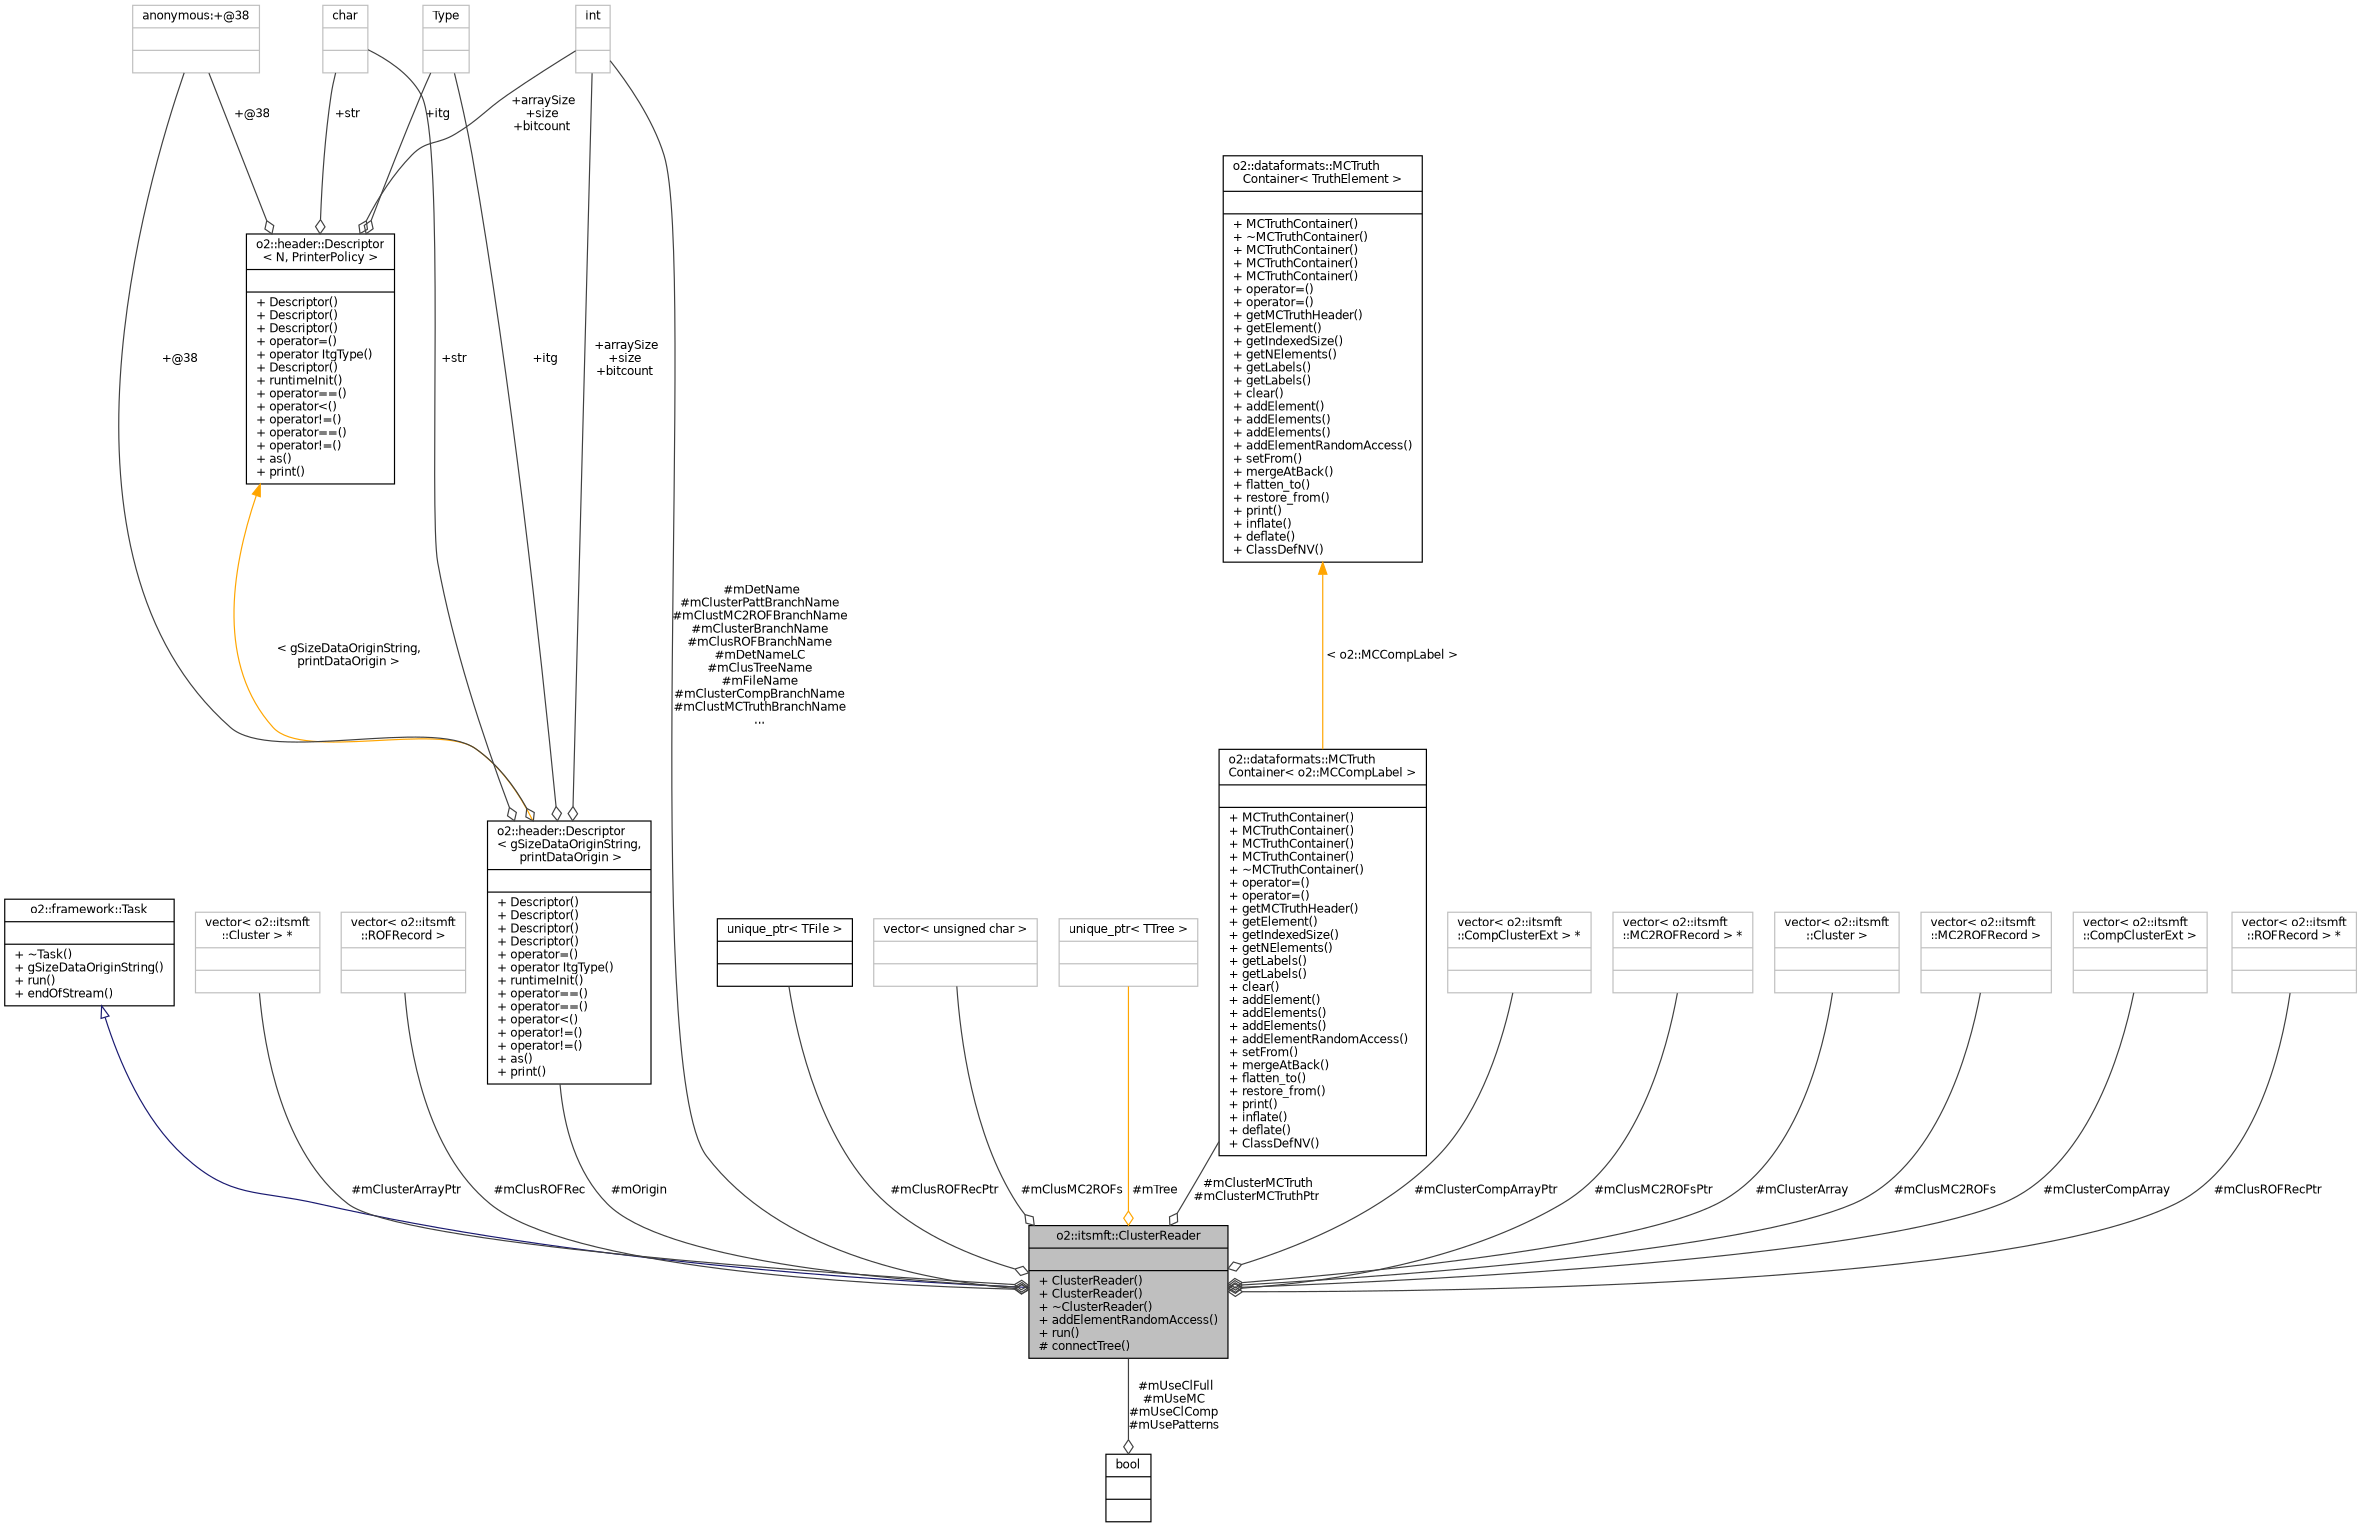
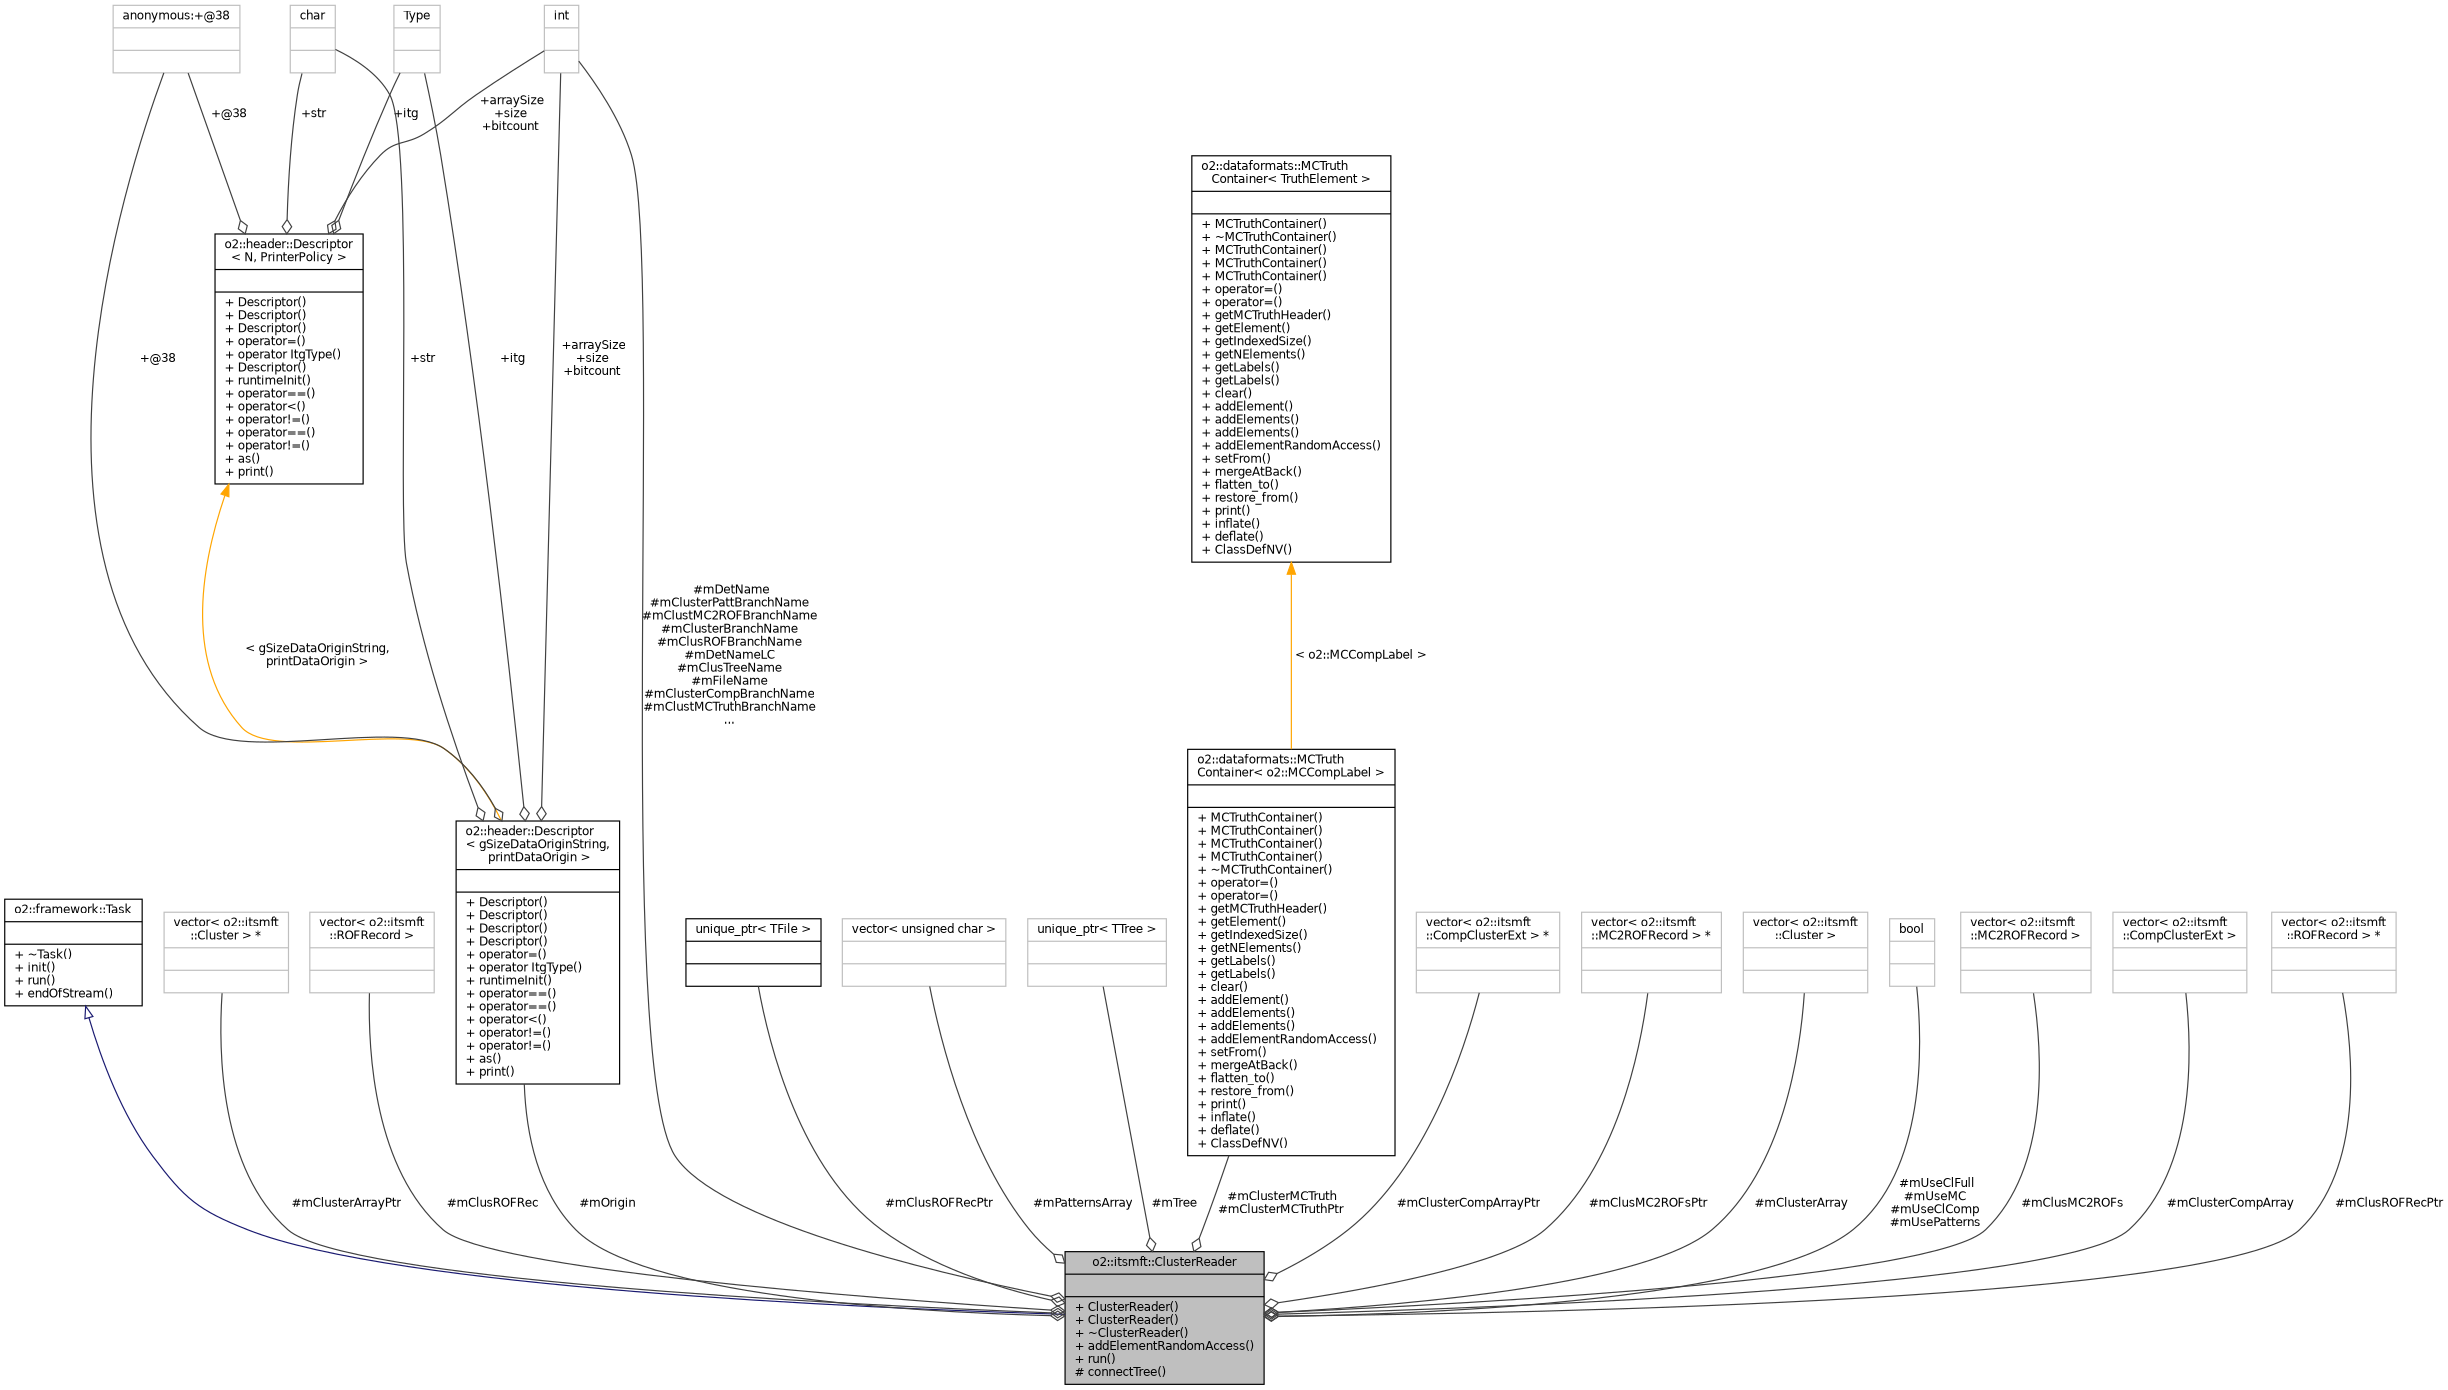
node "o2::framework::Task": text "+ gSizeDataOriginString()" -> "+ init()"
edge "unique_ptr< TTree >" -> "o2::itsmft::ClusterReader": color orange -> grey25
edge "vector< unsigned char >" -> "o2::itsmft::ClusterReader": label " #mClusMC2ROFs" -> " #mPatternsArray"
edge "o2::itsmft::ClusterReader" -> "bool": reversed
node "bool": color black -> grey75
